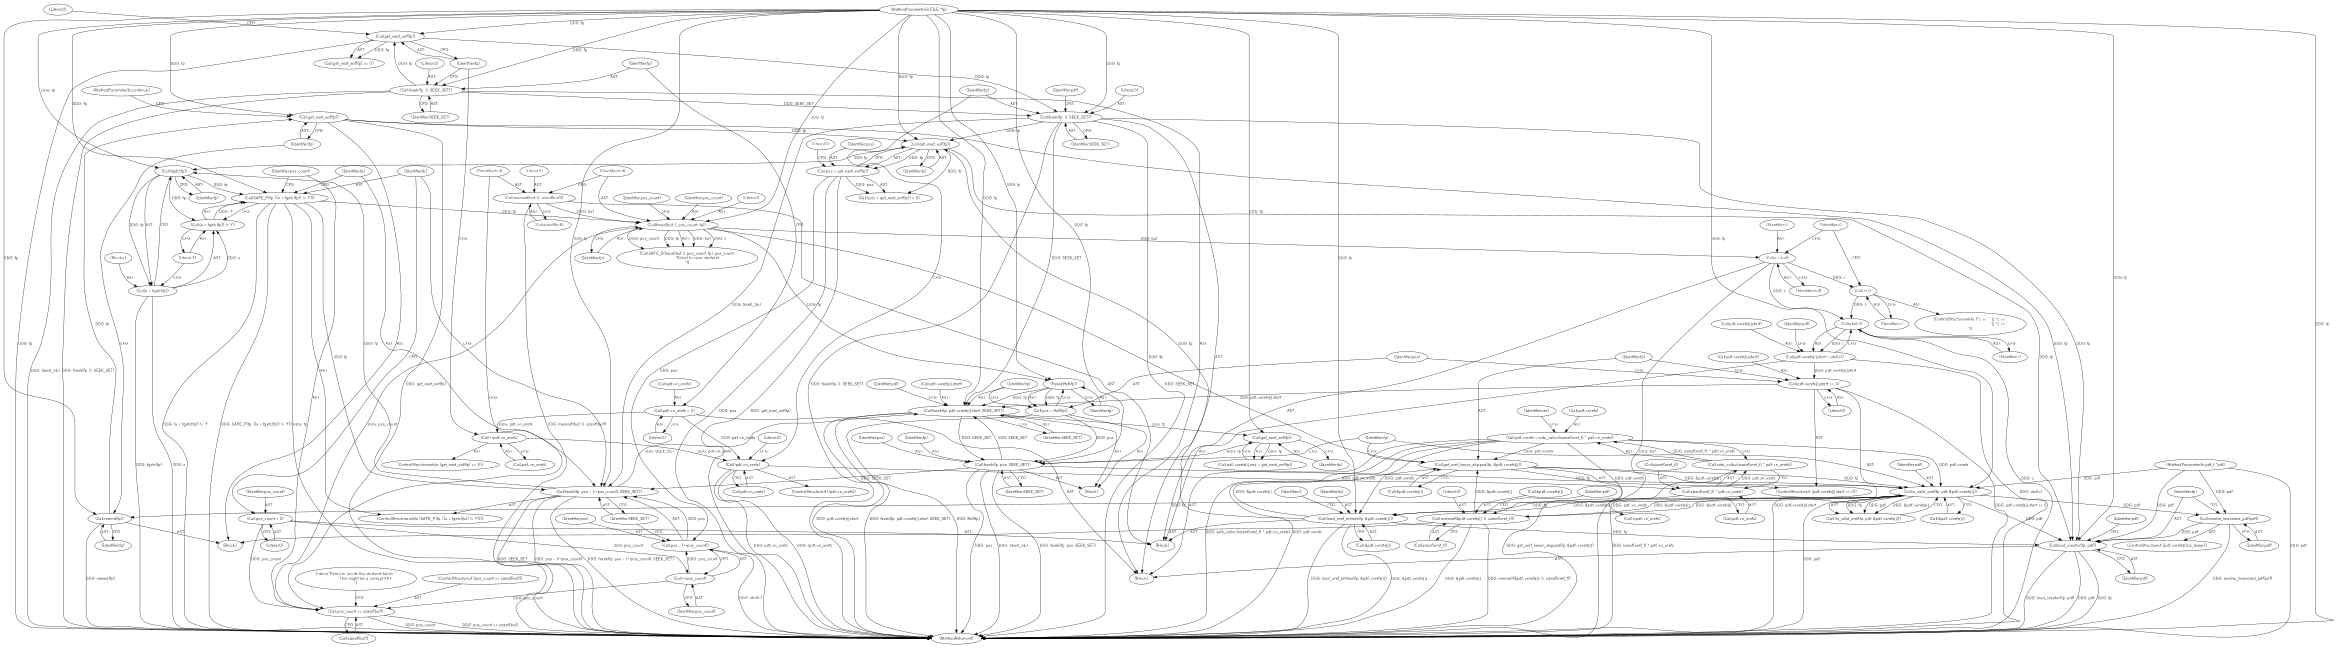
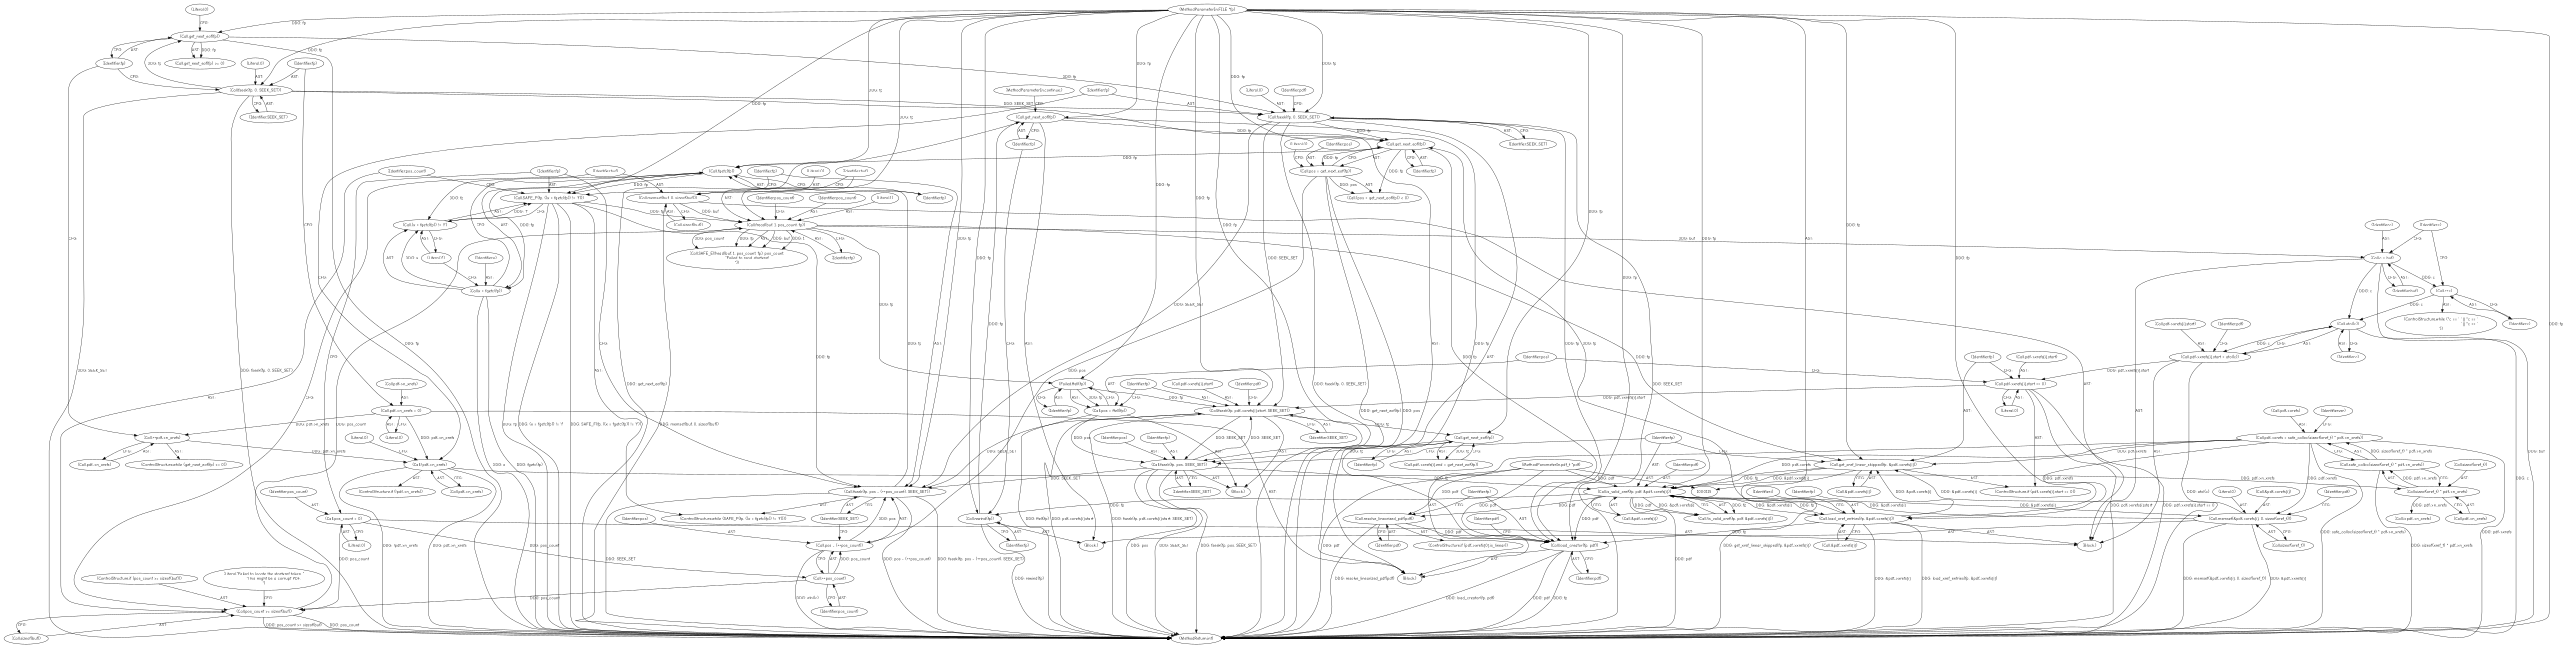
edge "(MethodParameterIn,FILE *fp)" -> "(Call,get_xref_linear_skipped(fp, &pdf->xrefs[i]))": added, label "DDG: fp"
node "(Block,x)": label "(Block,x)" -> "(Identifier,x)"
node "1000115": added
